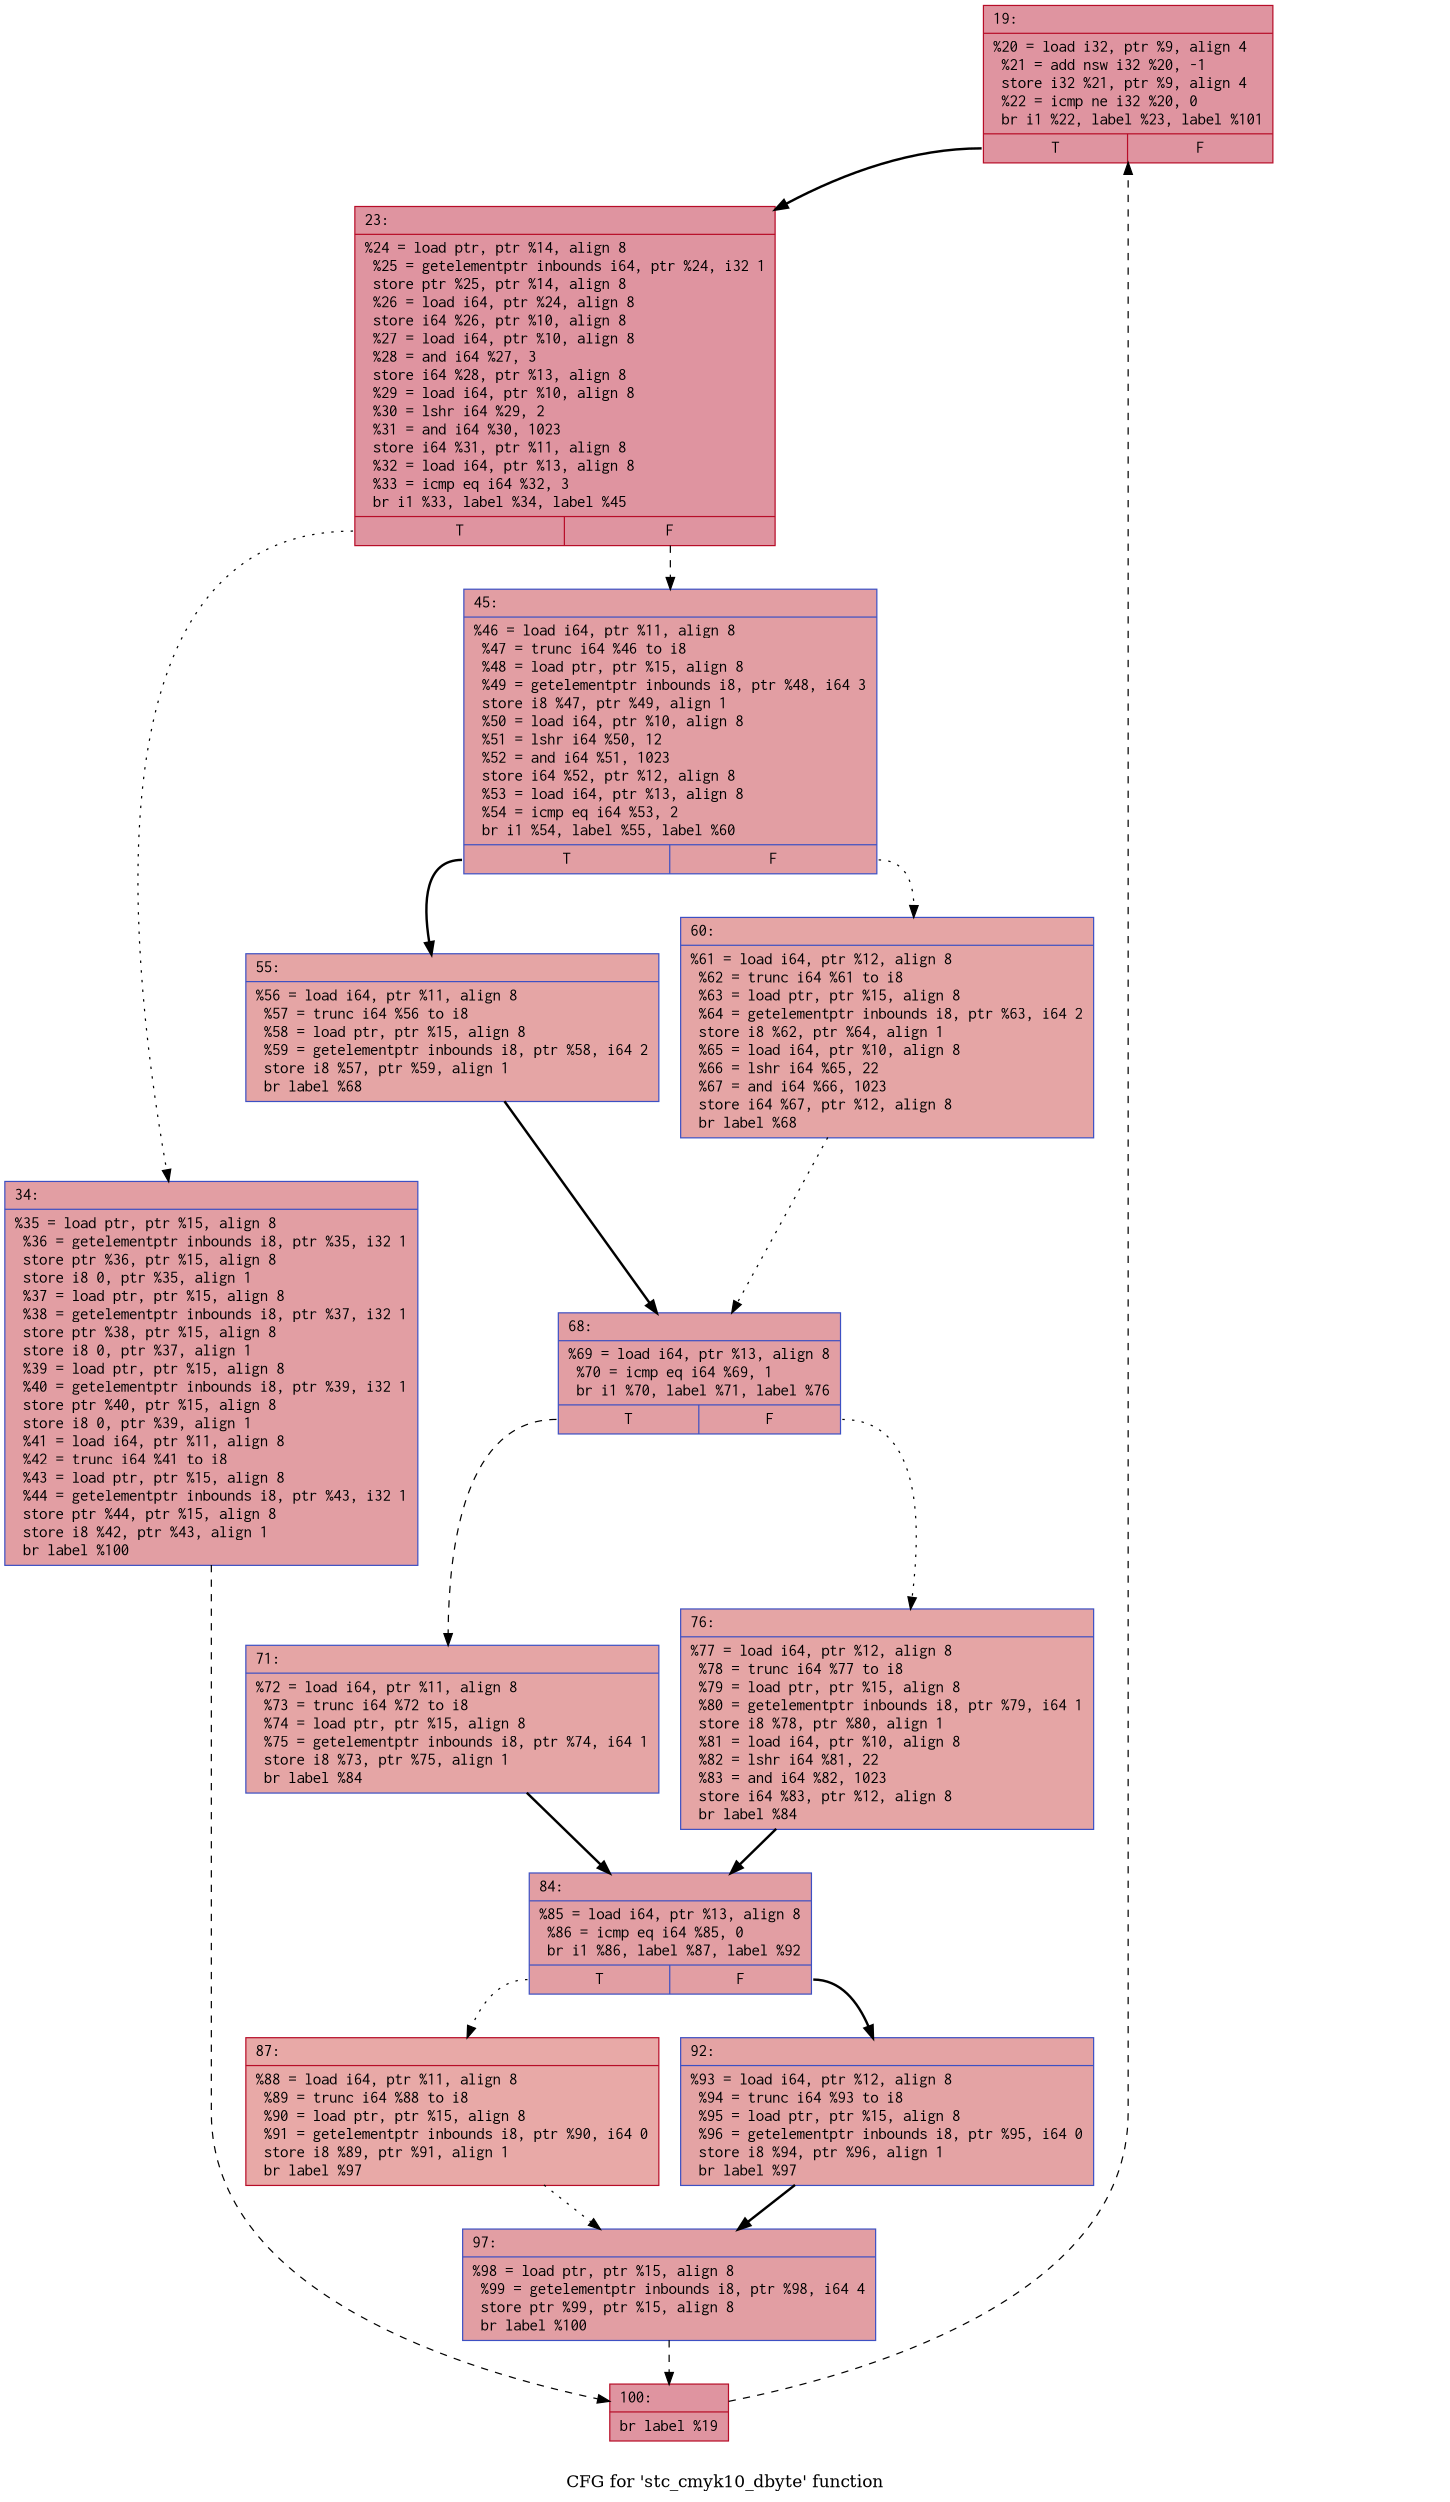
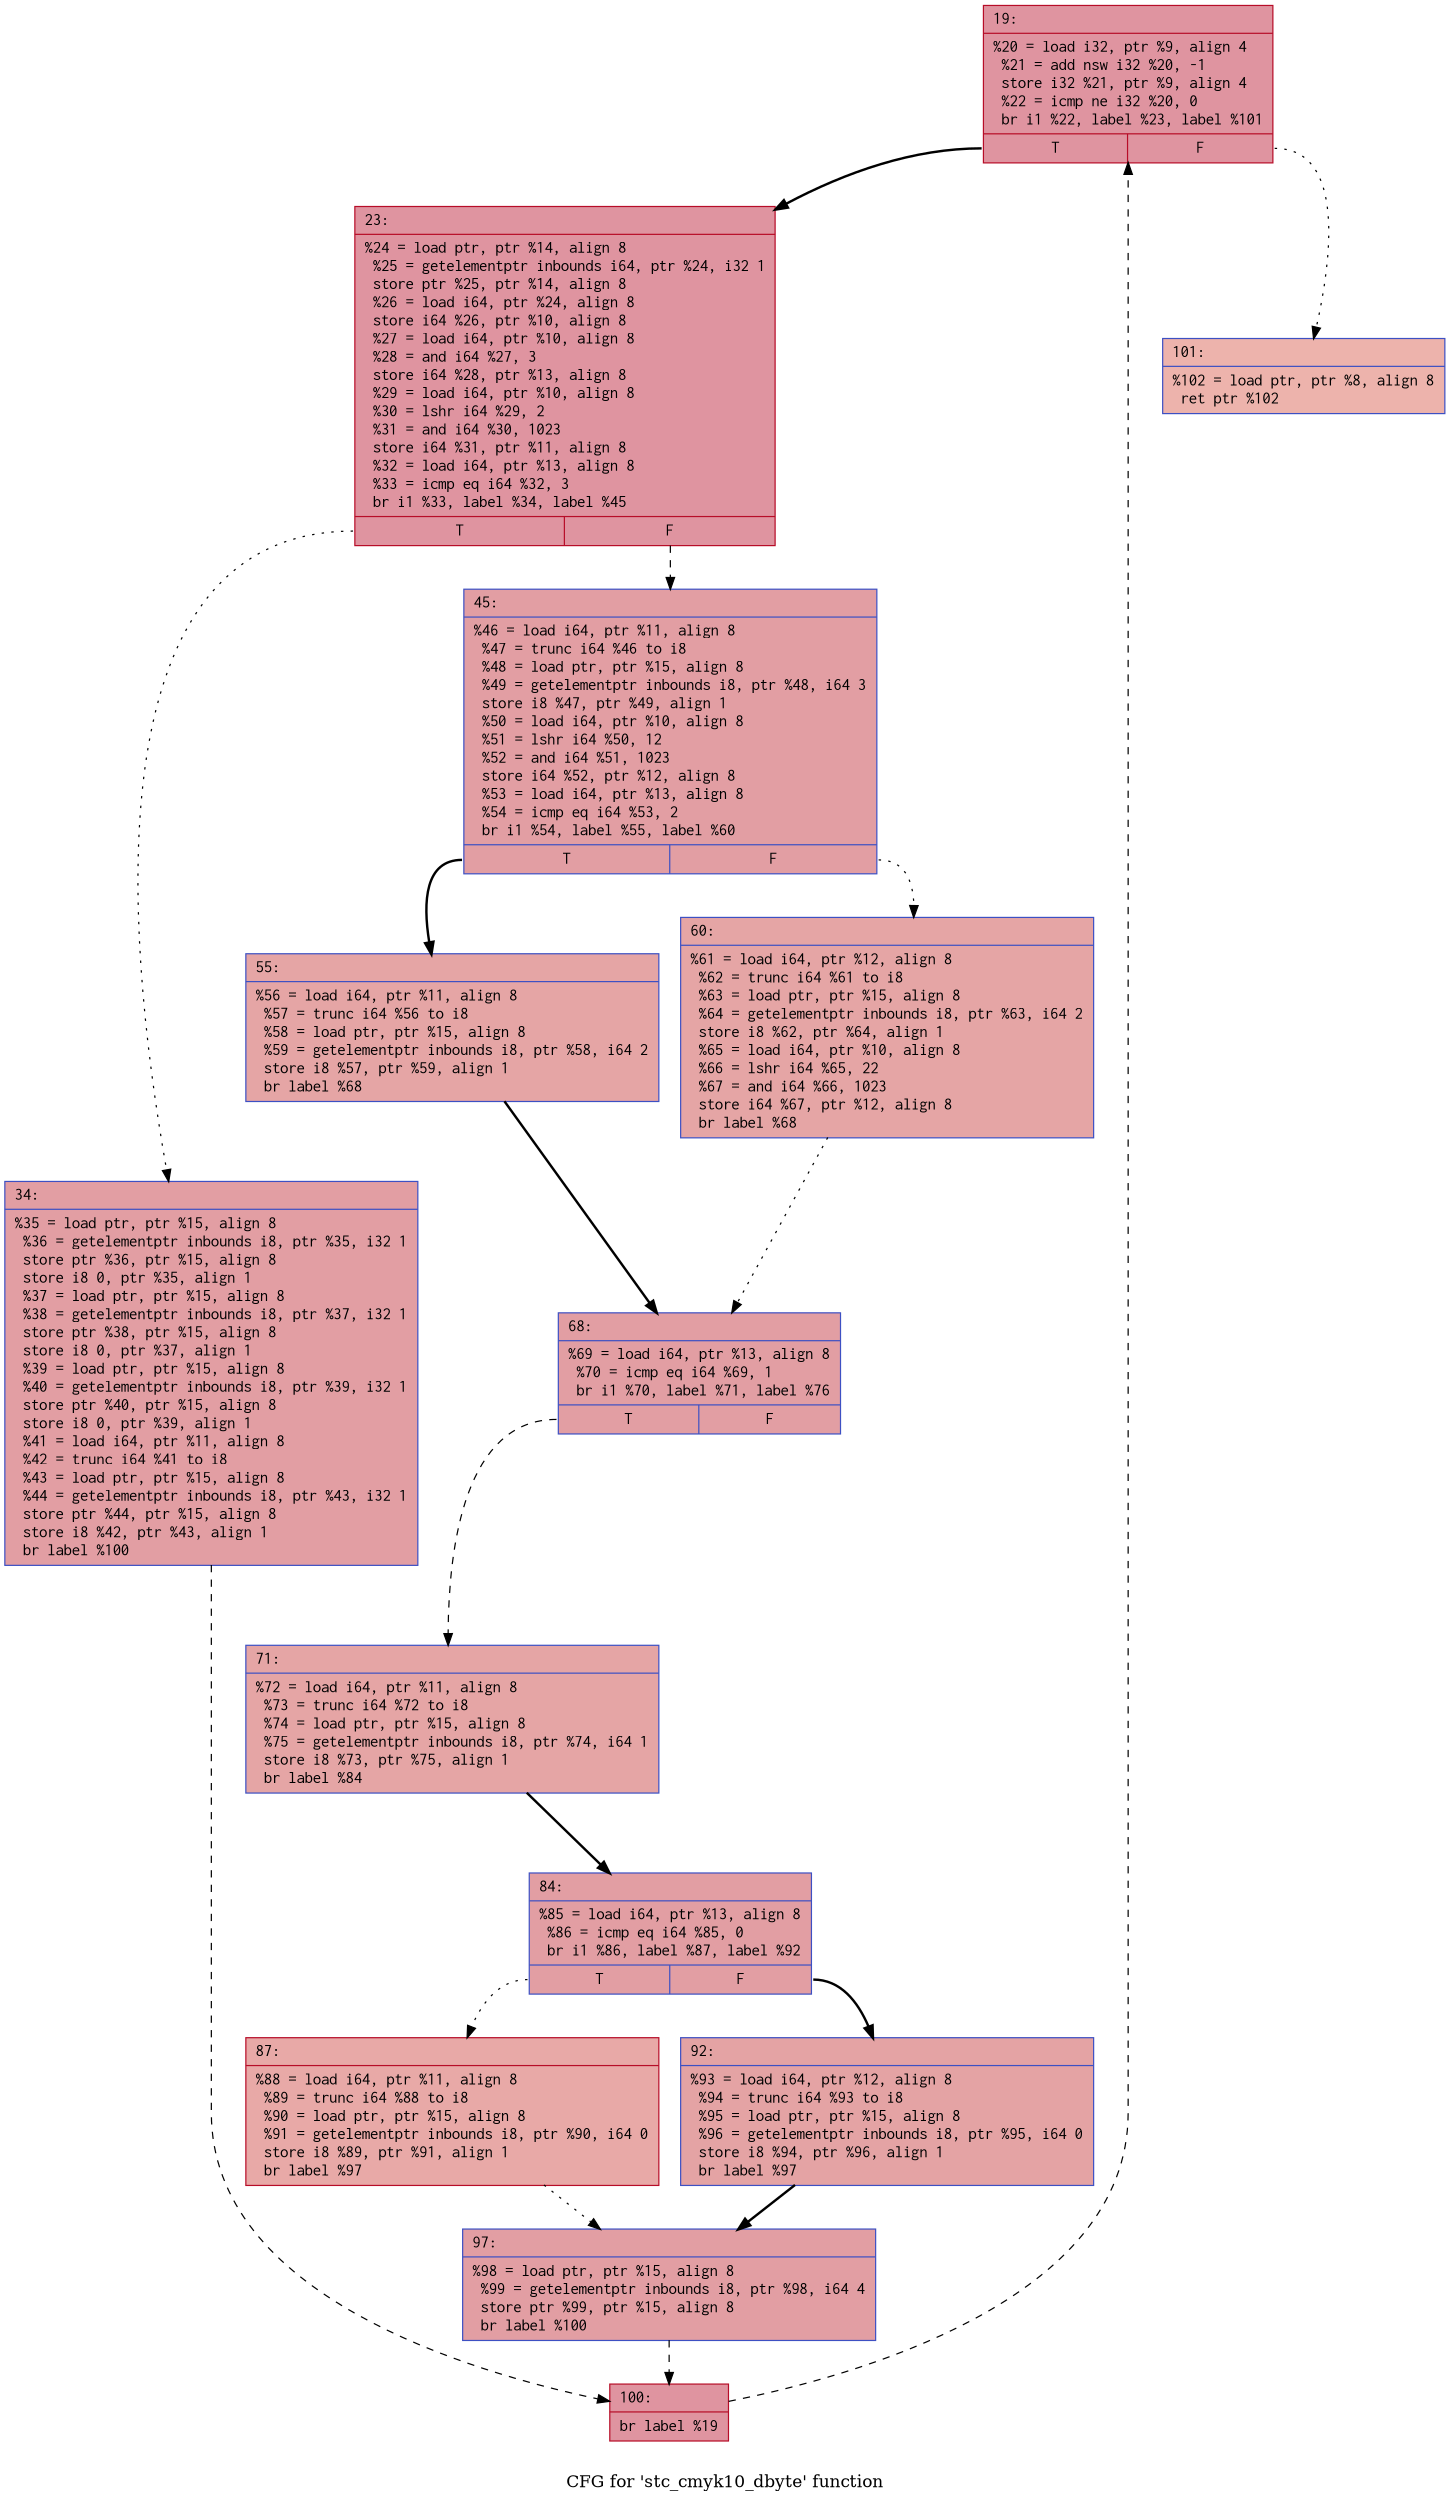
node "101:": added
node "76:": removed
